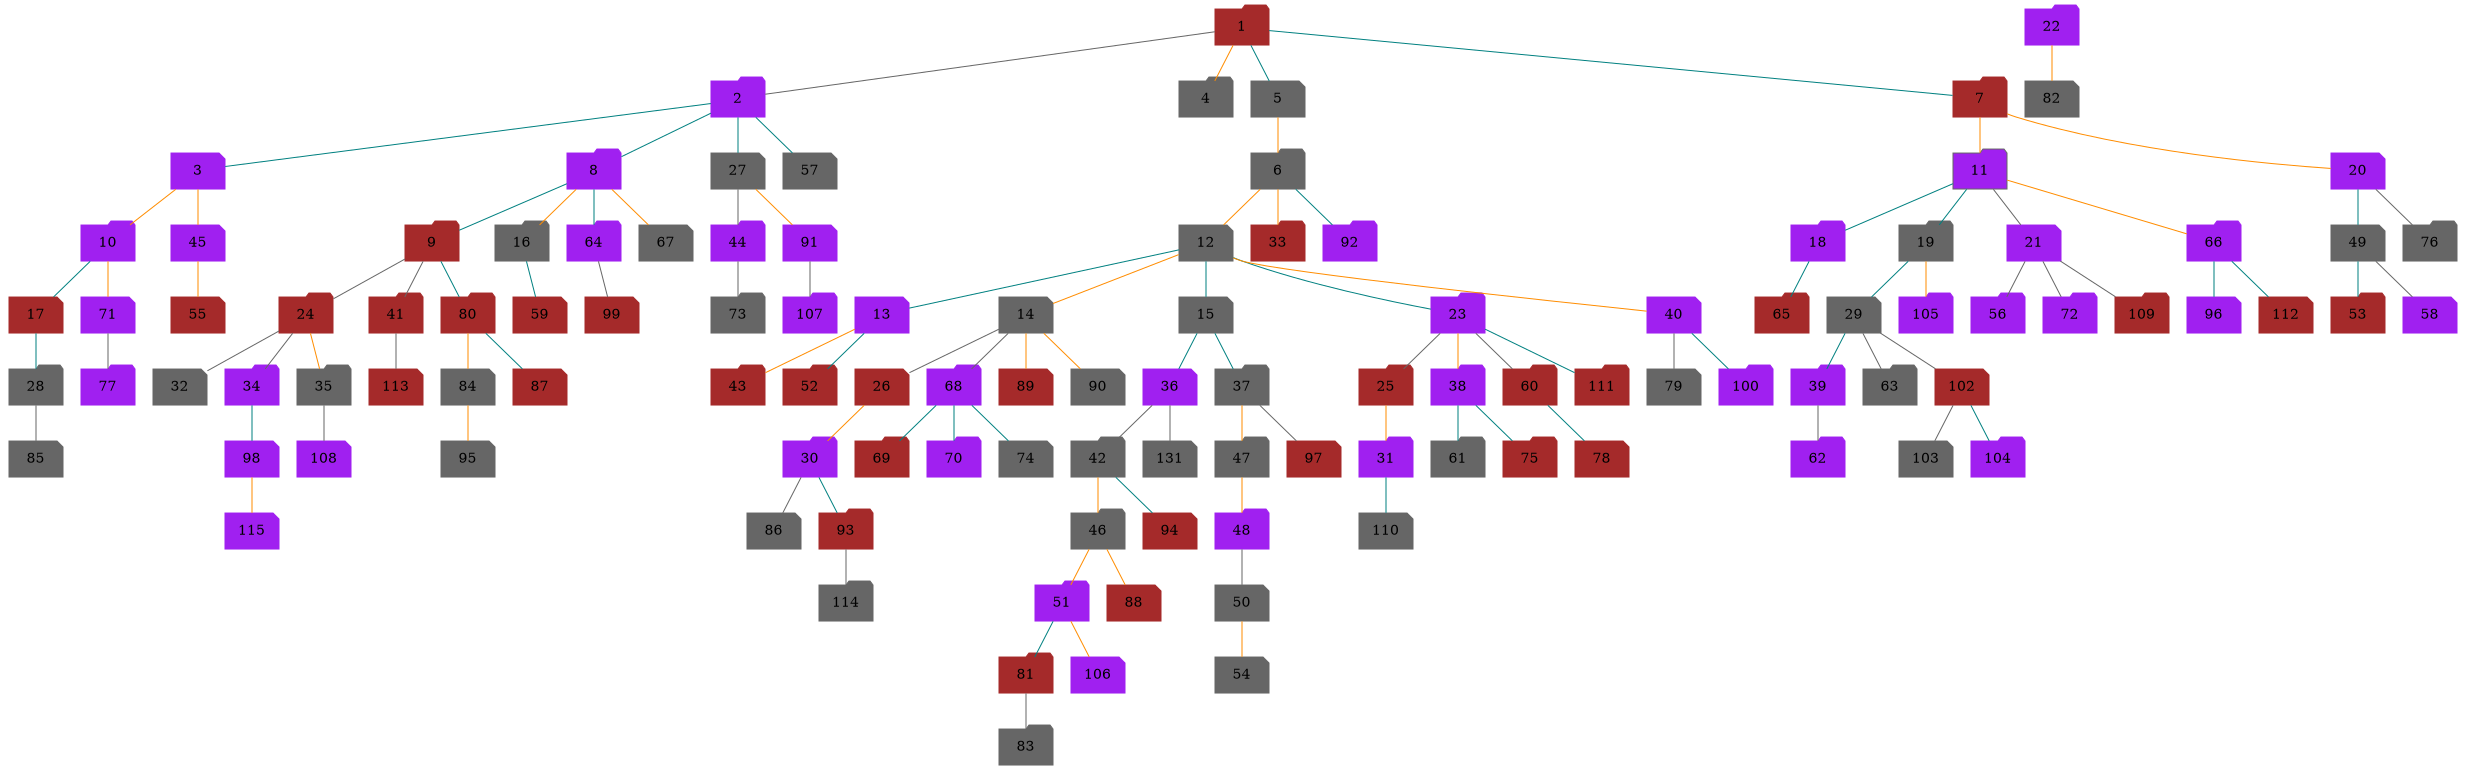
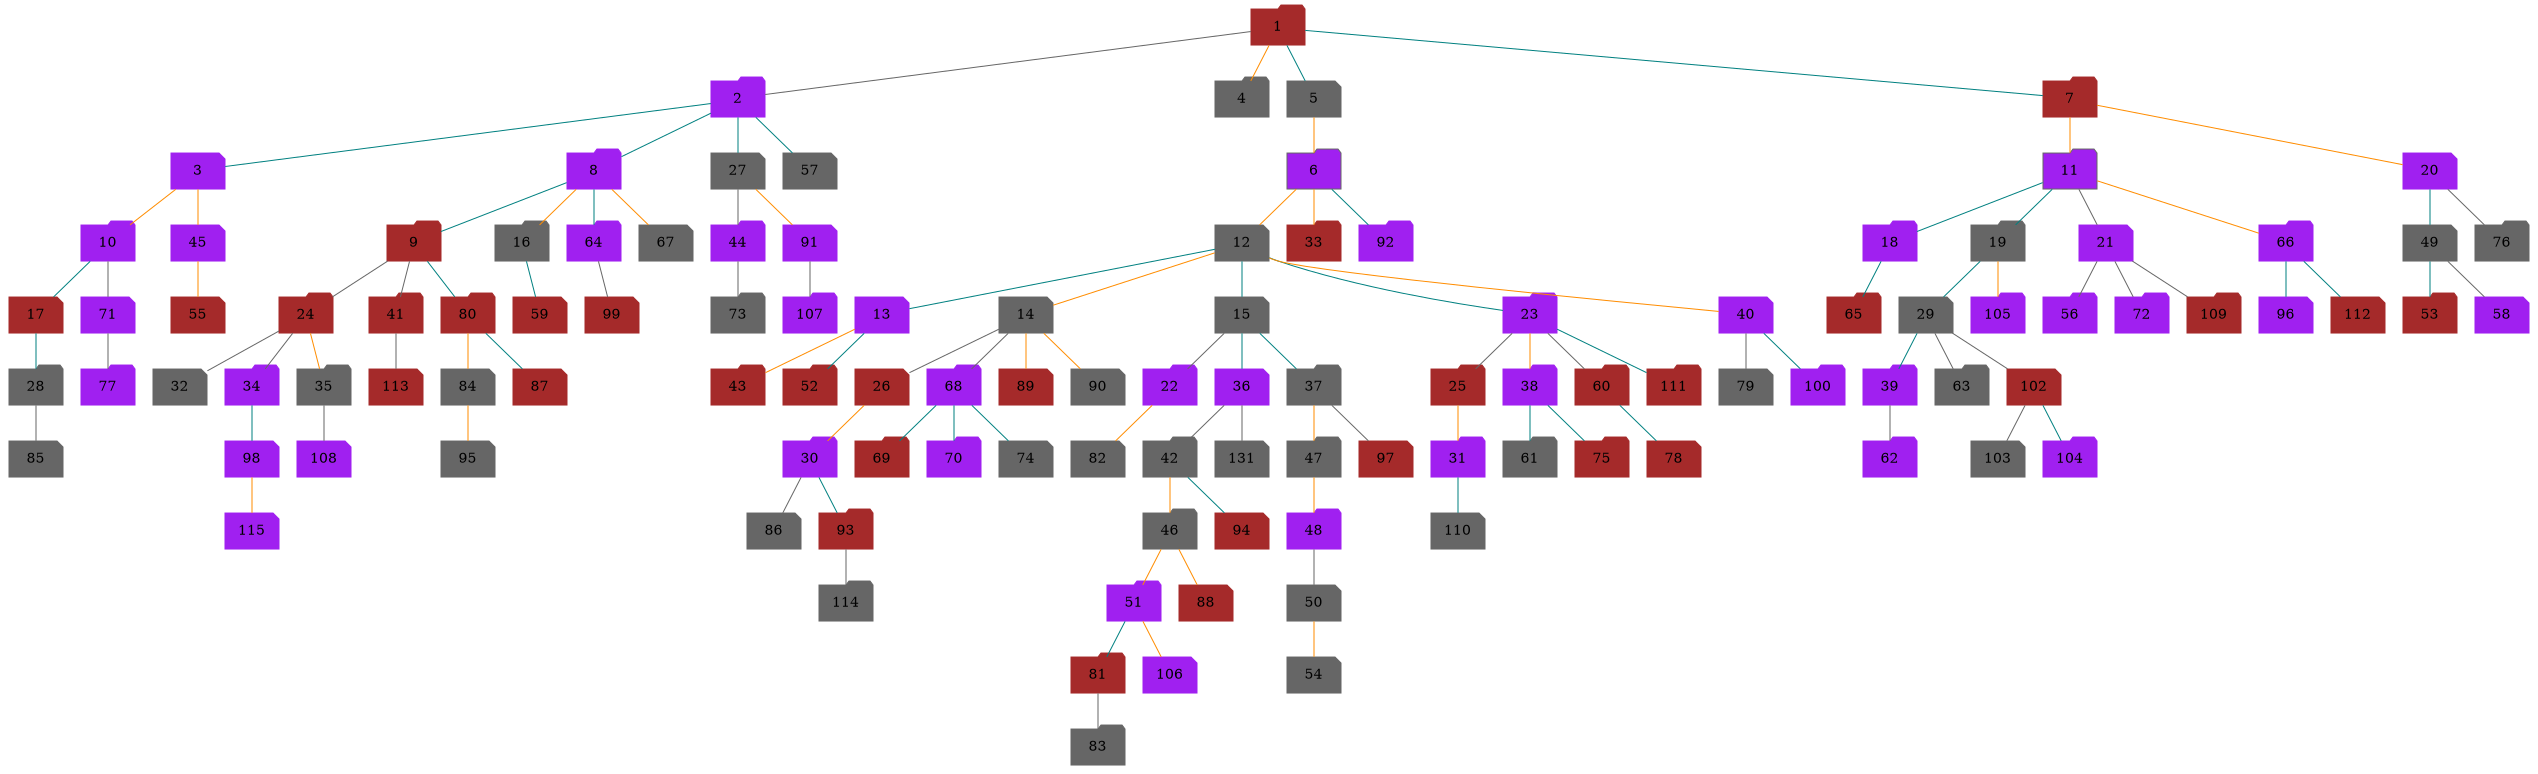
node "6": fillcolor gray40 -> purple
edge "10" -- "71": color darkorange -> gray40
edge "15" -- "22": added
